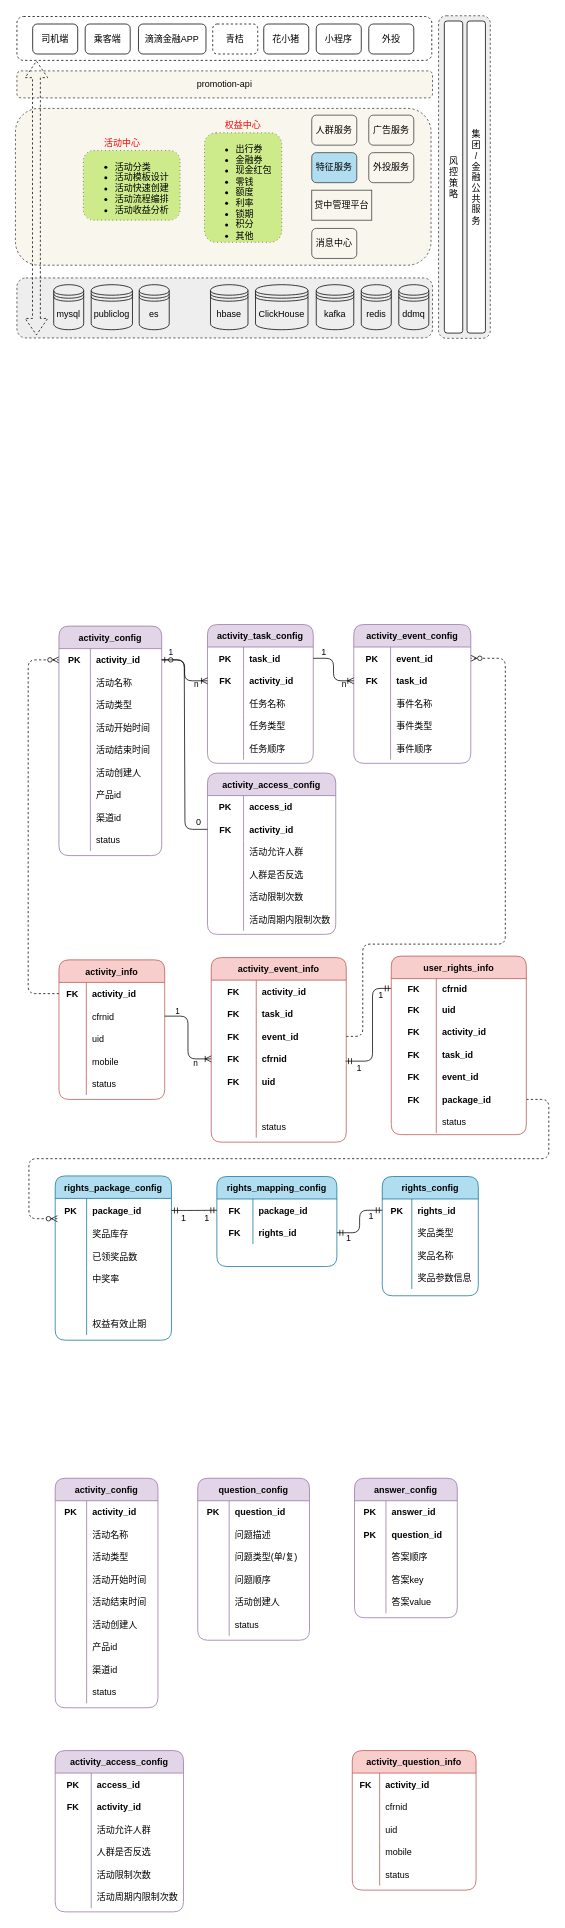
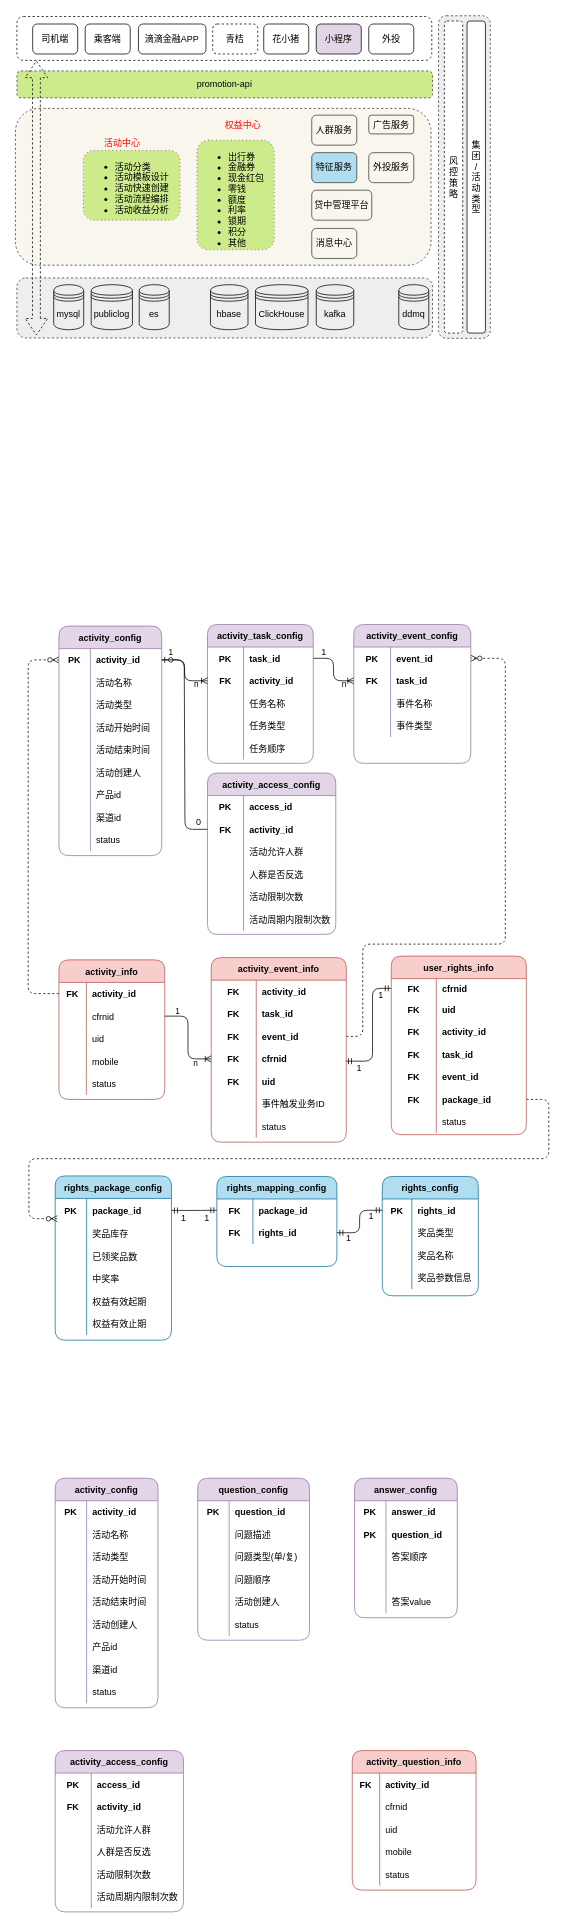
node "小程序": fillcolor #ffffff -> #e1d5e7
node "promotion-api": fillcolor #f9f7ed -> #cdeb8b
node "广告服务": size 45x30 -> 45x19
node "风控 策略": style solid -> dashed
node "集团 / 金融公共服务": label "集团 / 金融公共服务" -> "集团 / 活动类型"
node "出行券 金融券 现金红包 零钱 额度 利率 锁期 积分 其他": moved (243, 188) -> (236, 195)
node "贷中管理平台": shape rectangle -> rounded rectangle
node "redis": removed
node "事件顺序": removed
node "事件触发业务ID": added
node "权益有效起期": added
node "答案key": removed
